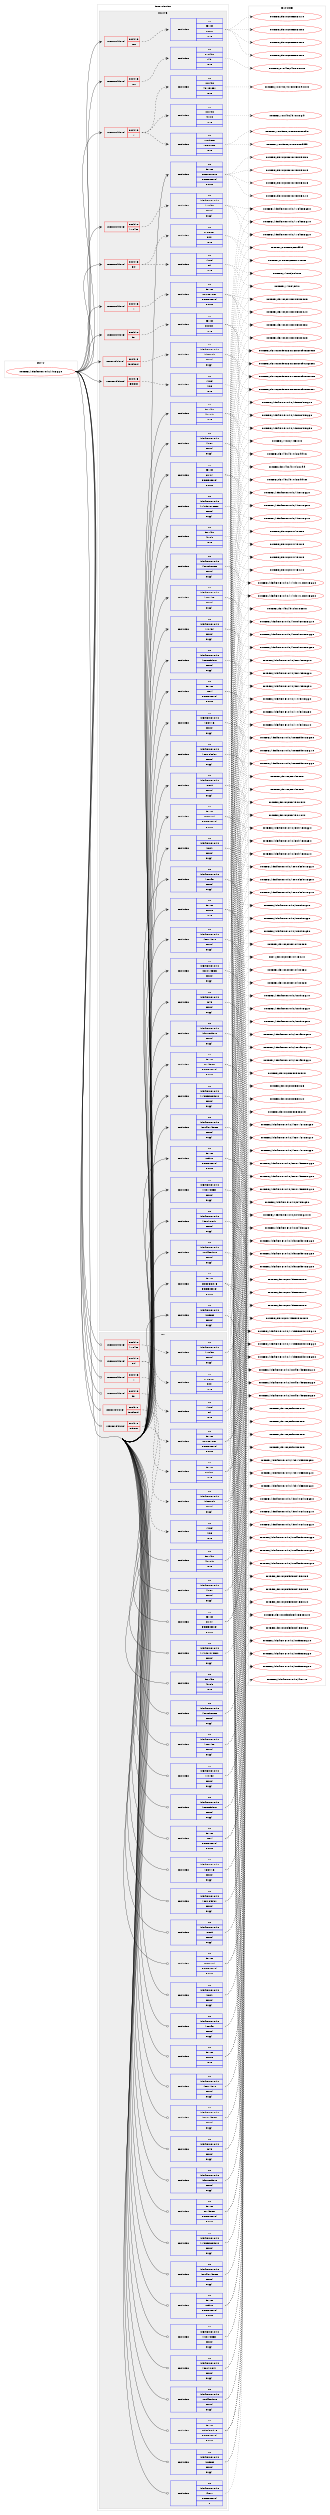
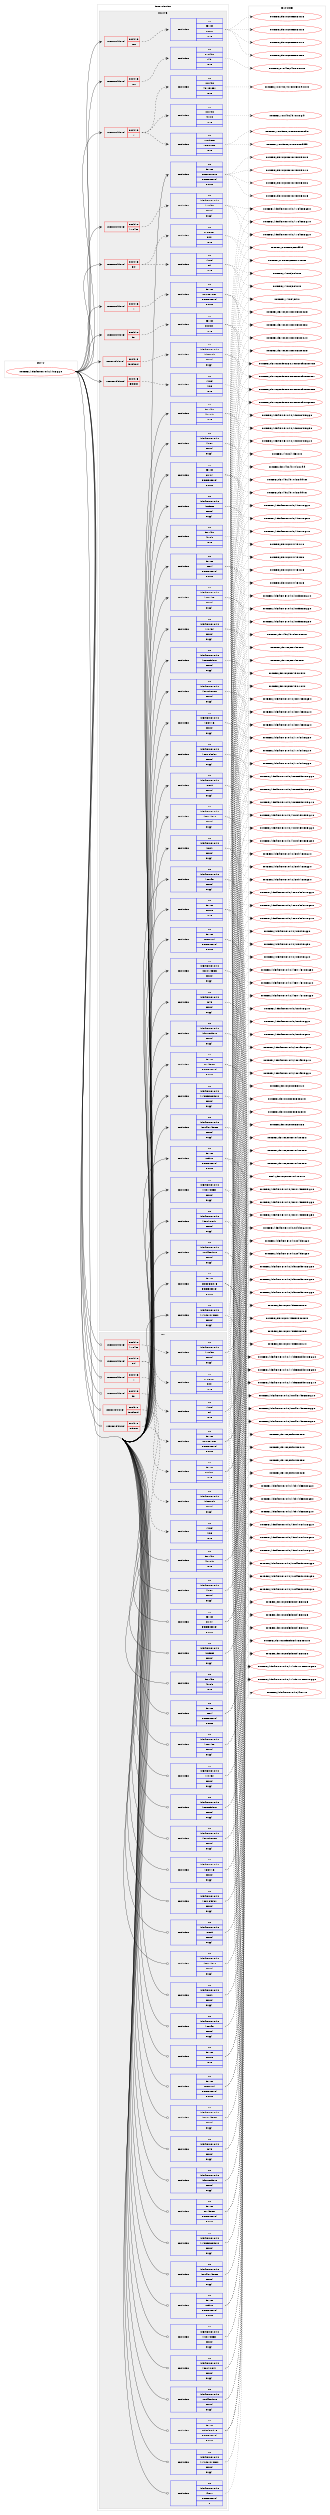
node "portage://virtual/acl-0-r1": added
